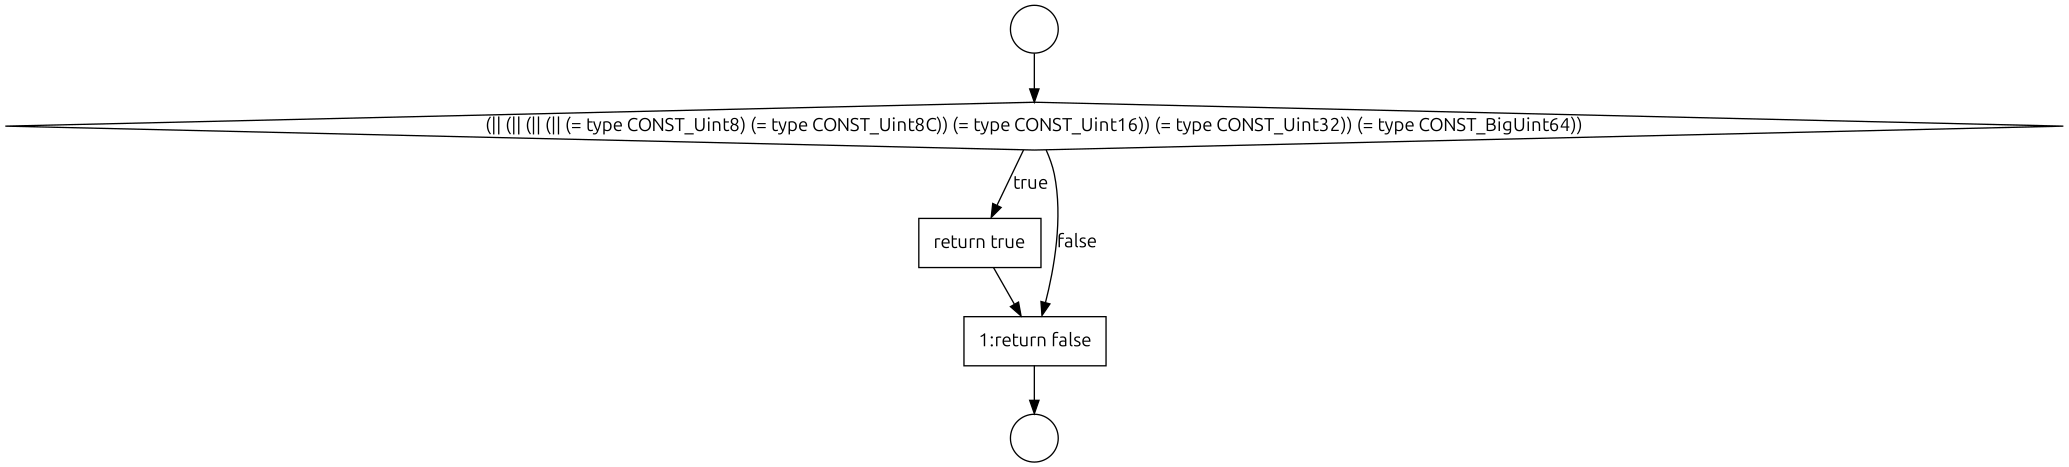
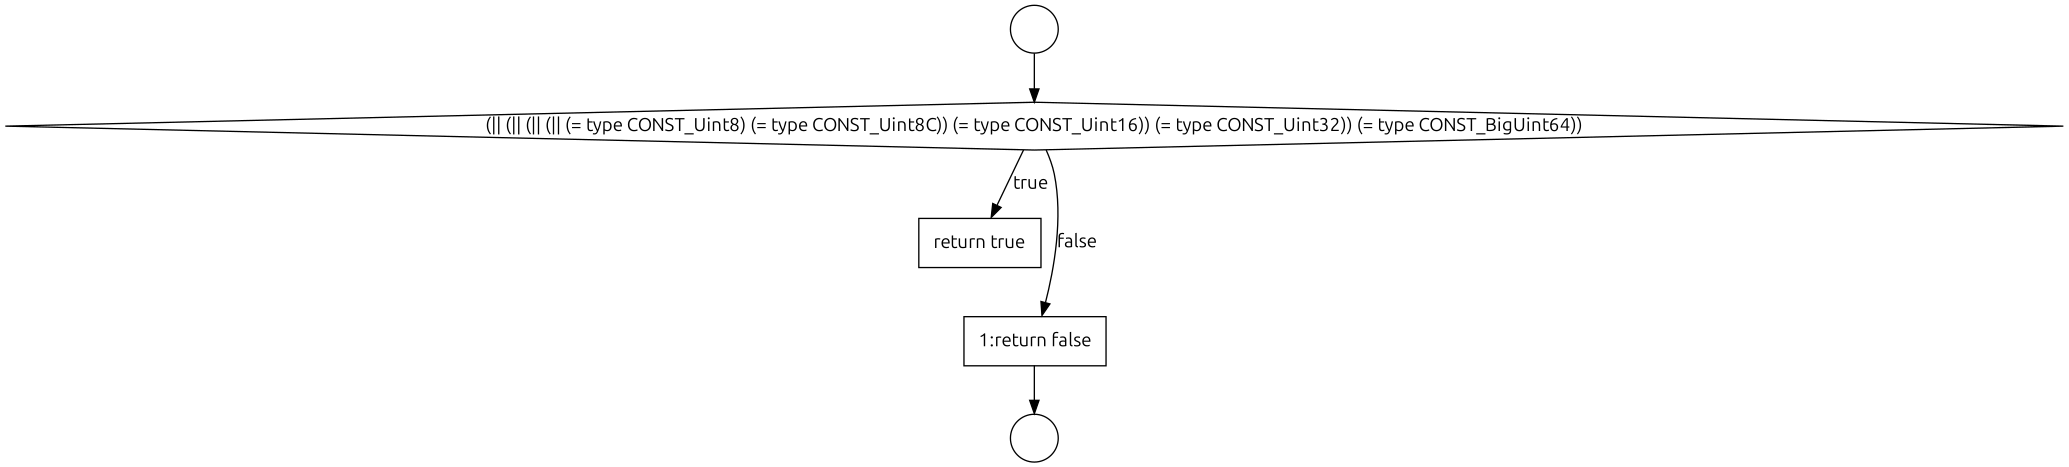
edge "return true" -> "1:return false": removed
